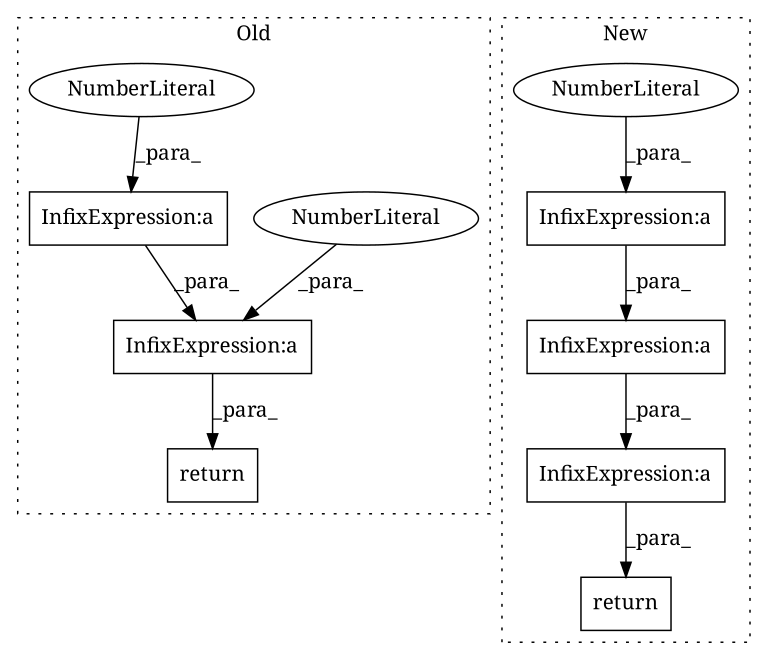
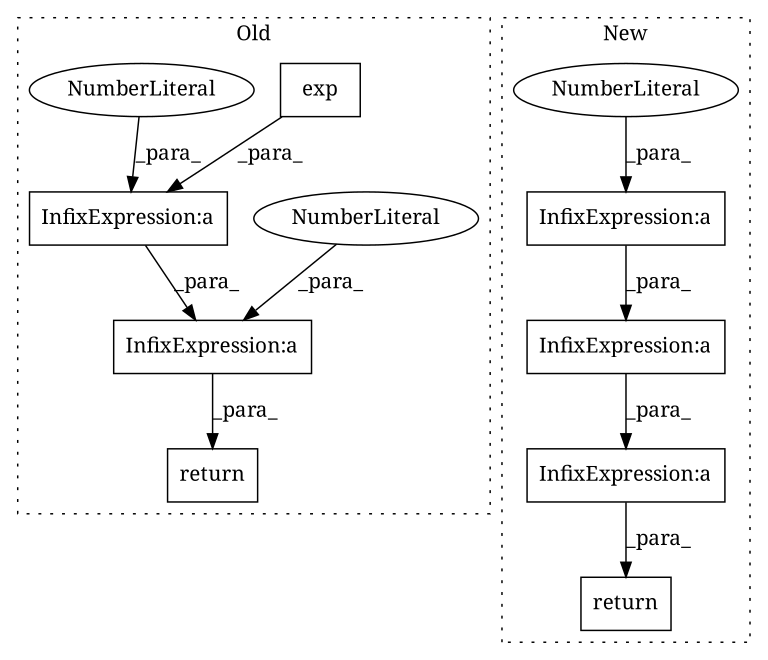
node "exp": added
